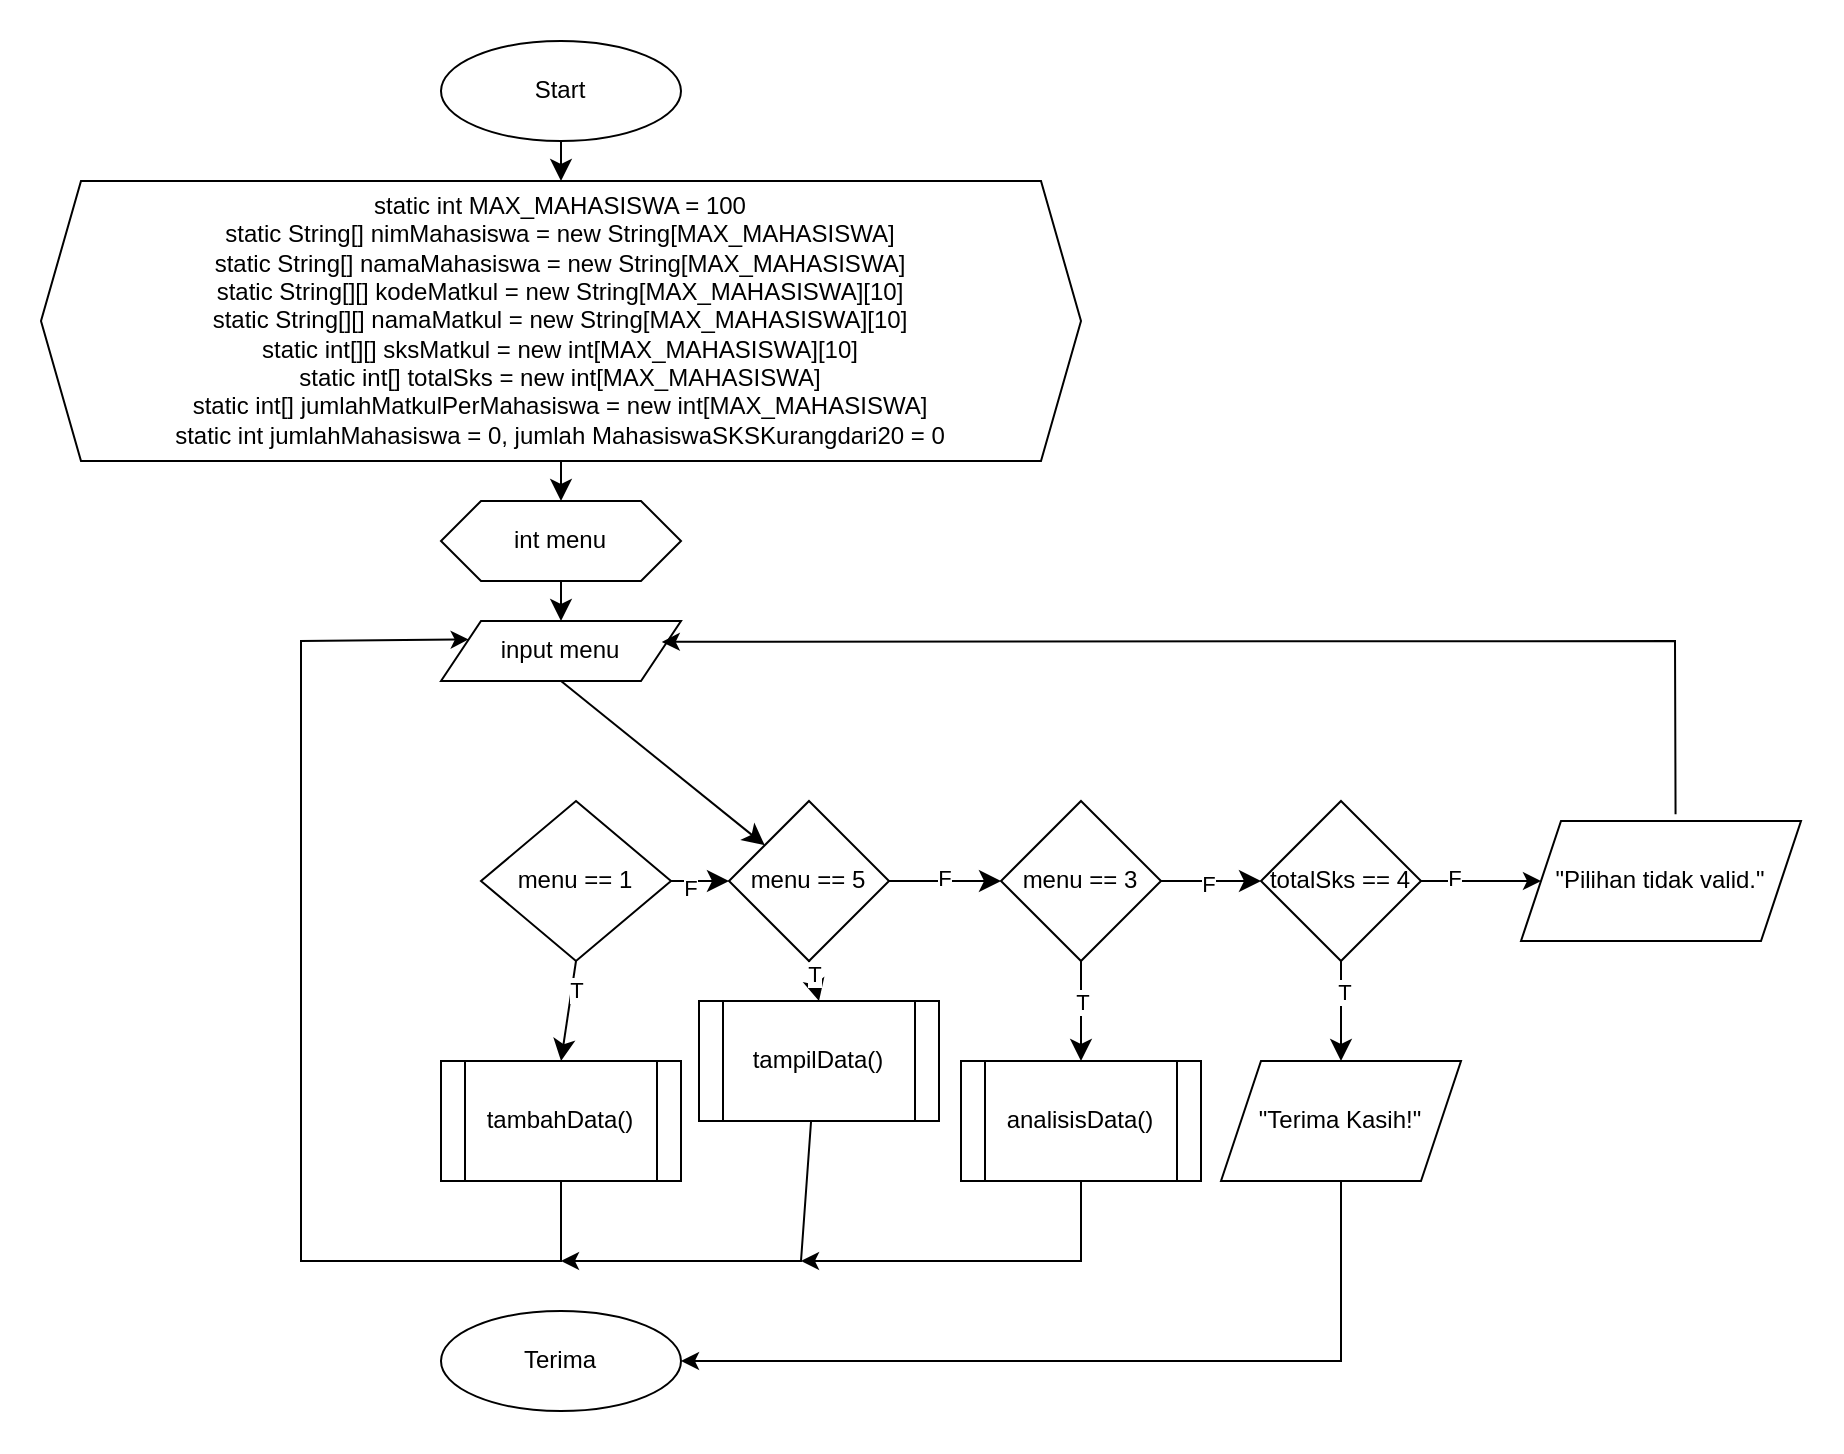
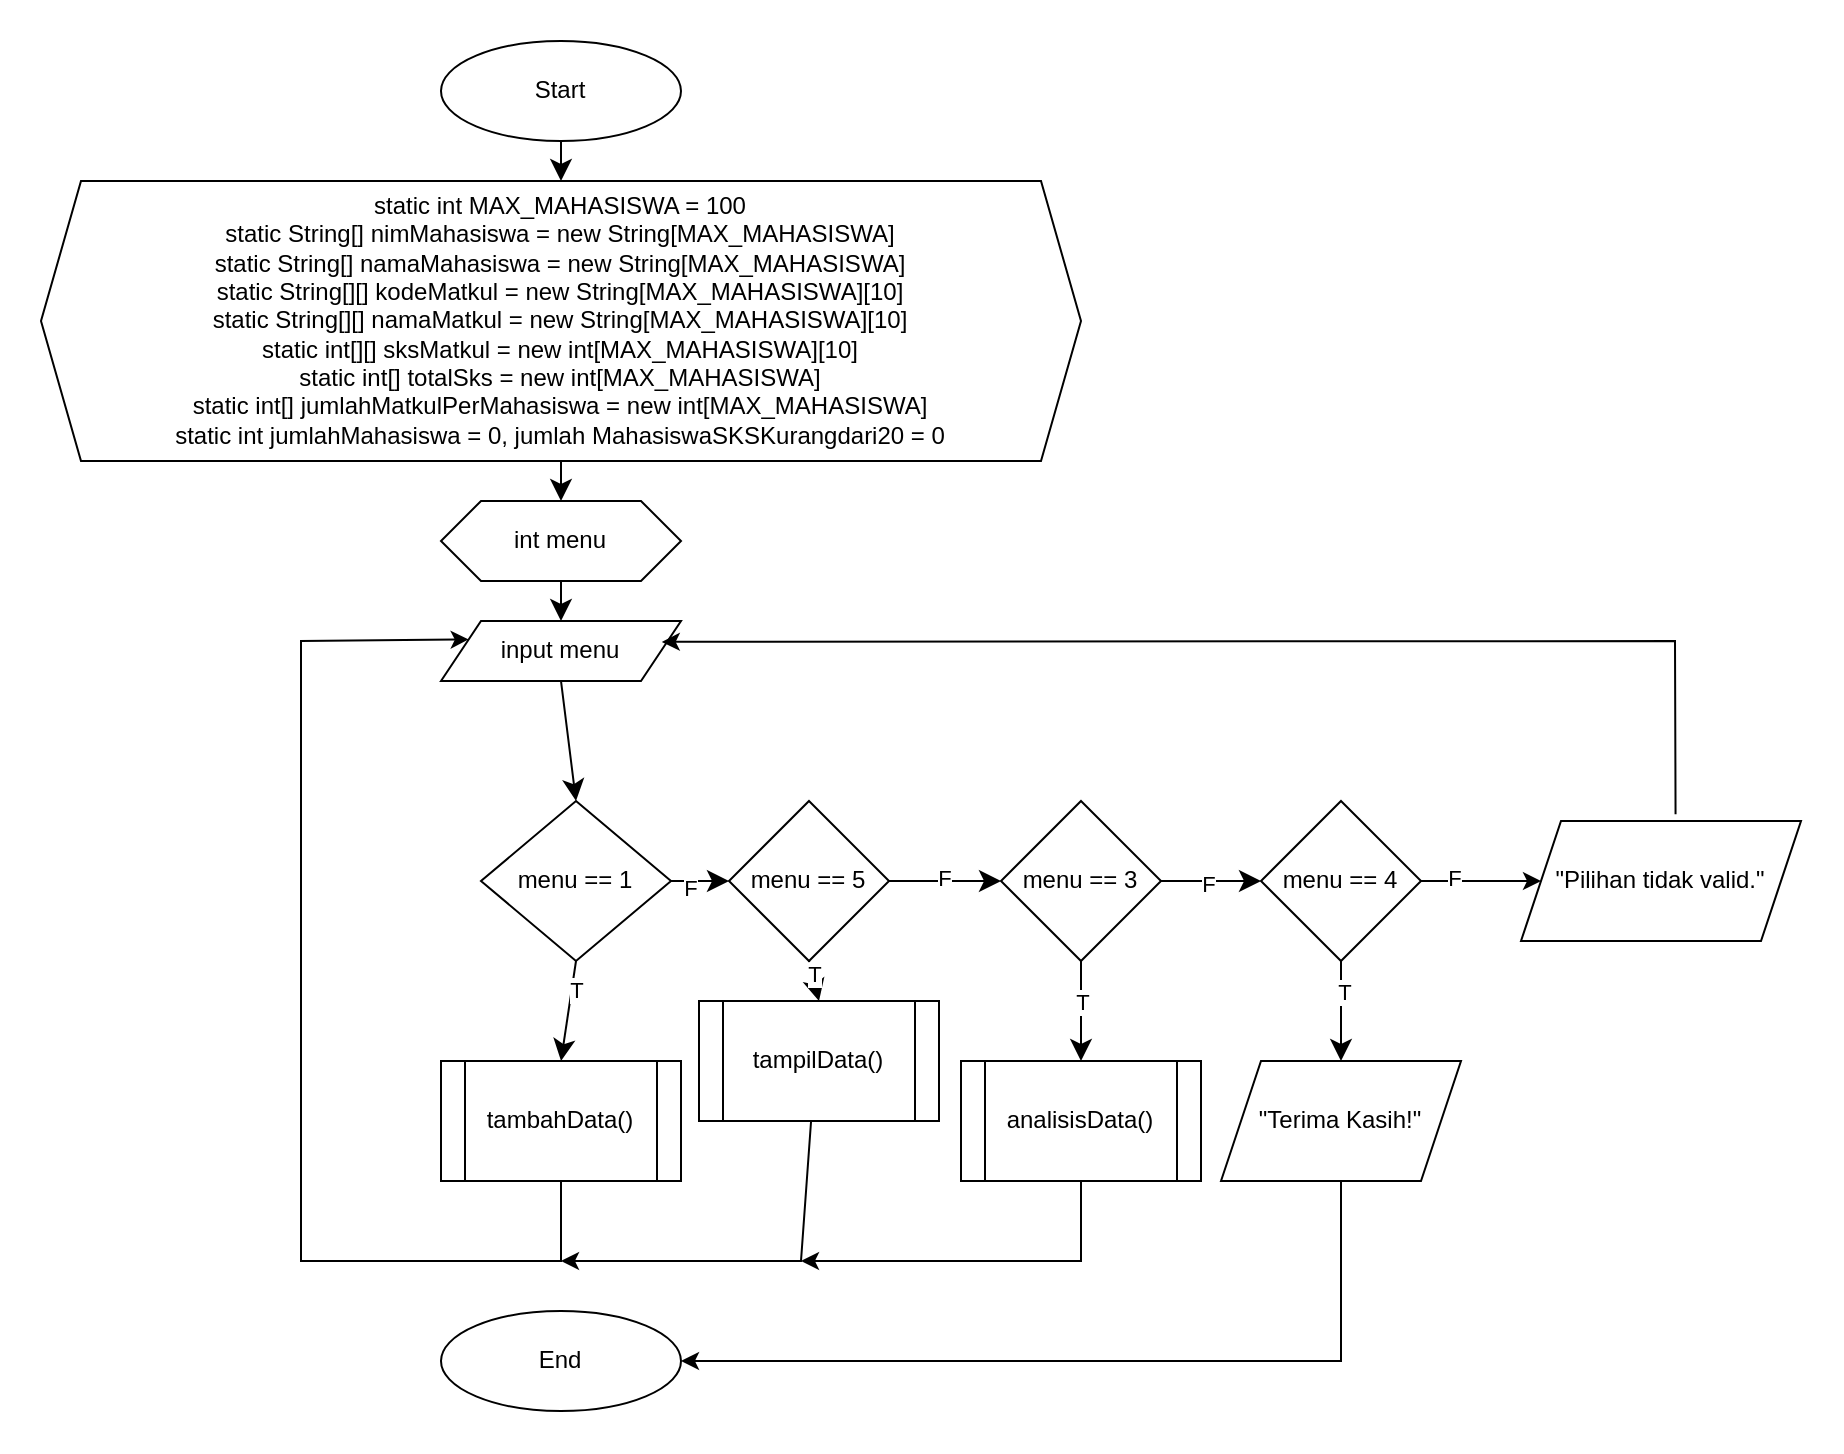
edge "input menu" -> "menu == 5": now "input menu" -> "menu == 1"
node "totalSks == 4": label "totalSks == 4" -> "menu == 4"
node "Terima": label "Terima" -> "End"
